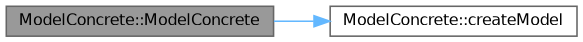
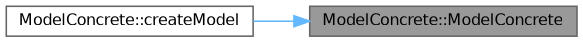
edge "ModelConcrete::ModelConcrete" -> "ModelConcrete::createModel": reversed
